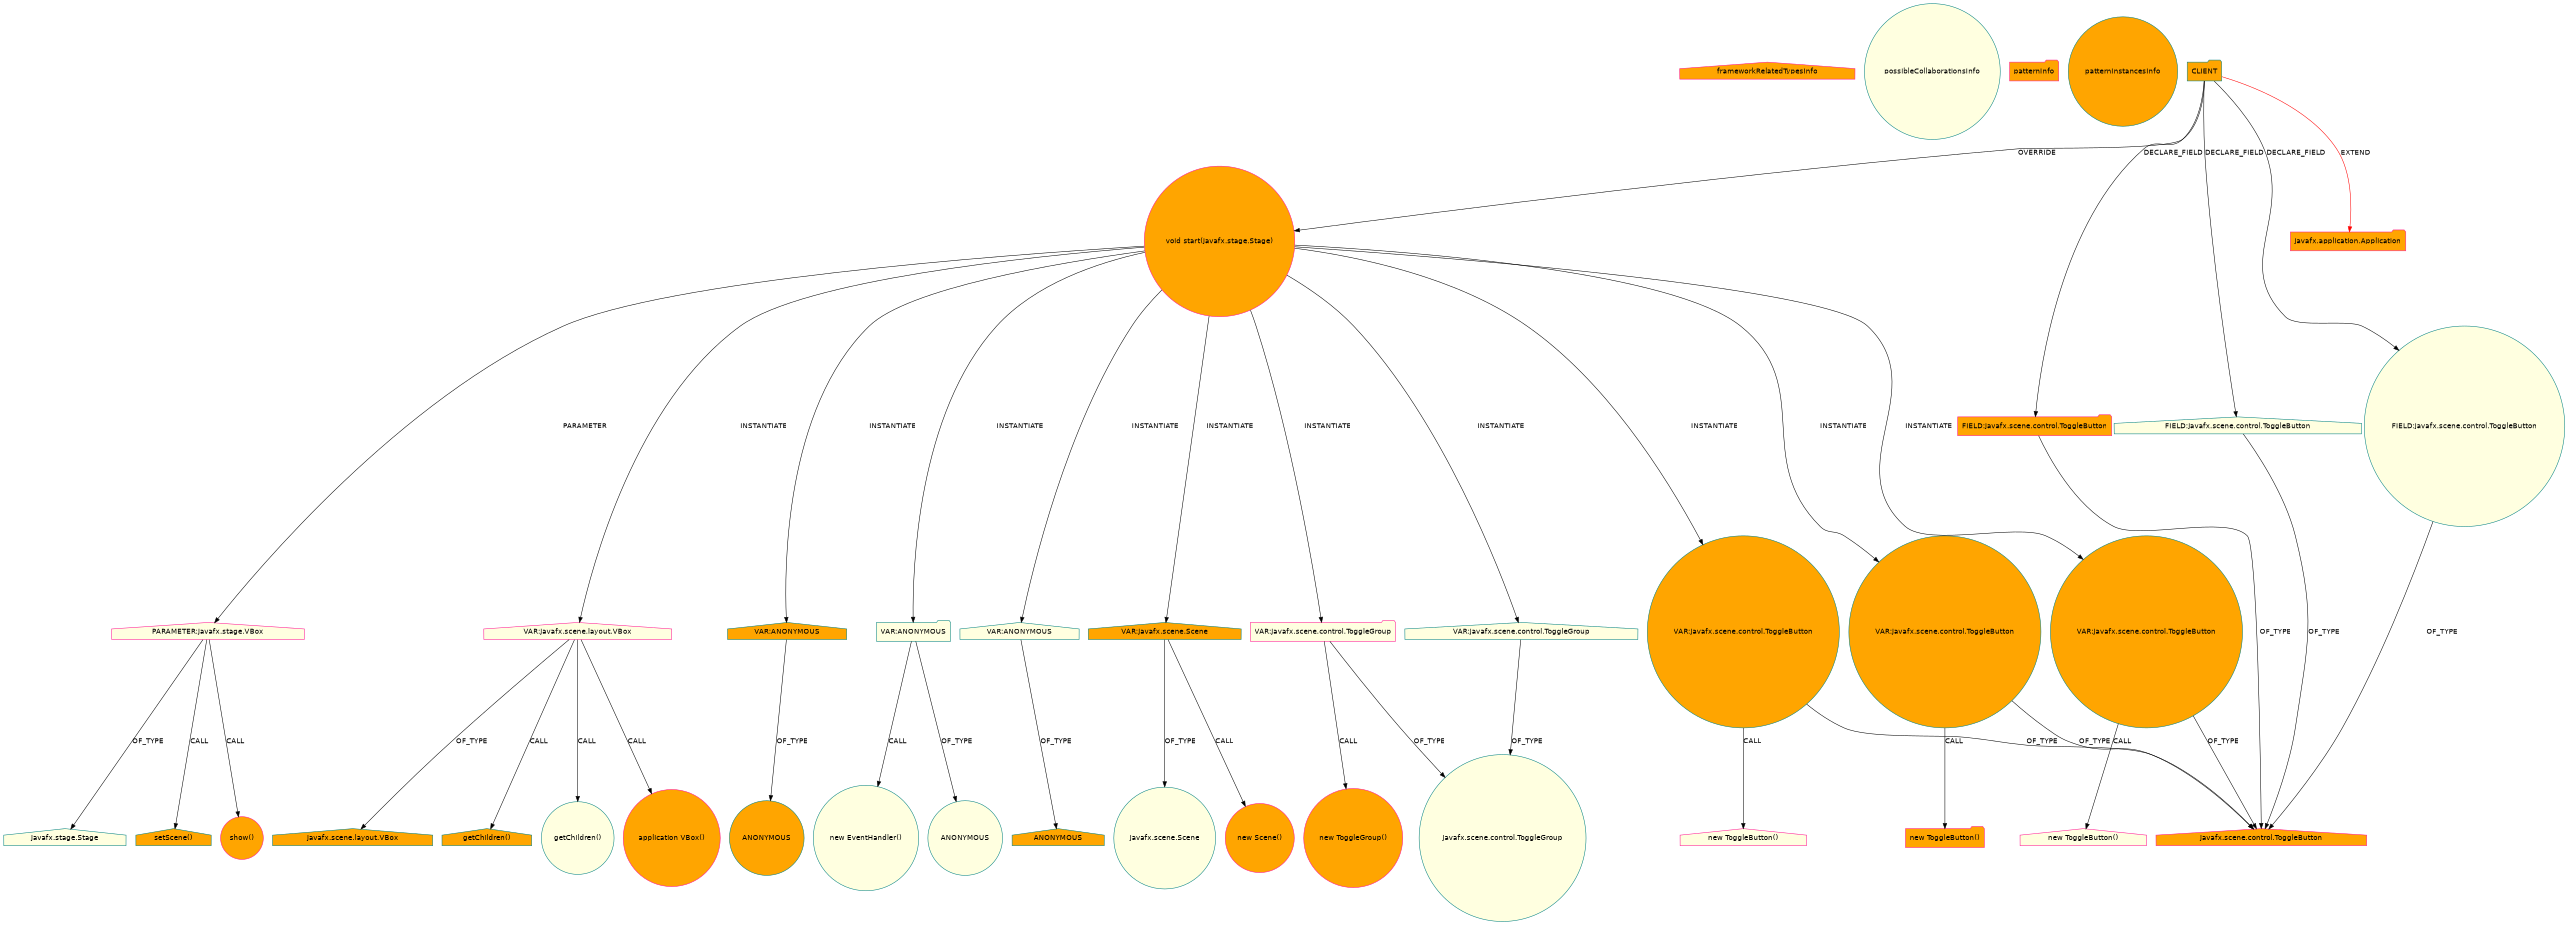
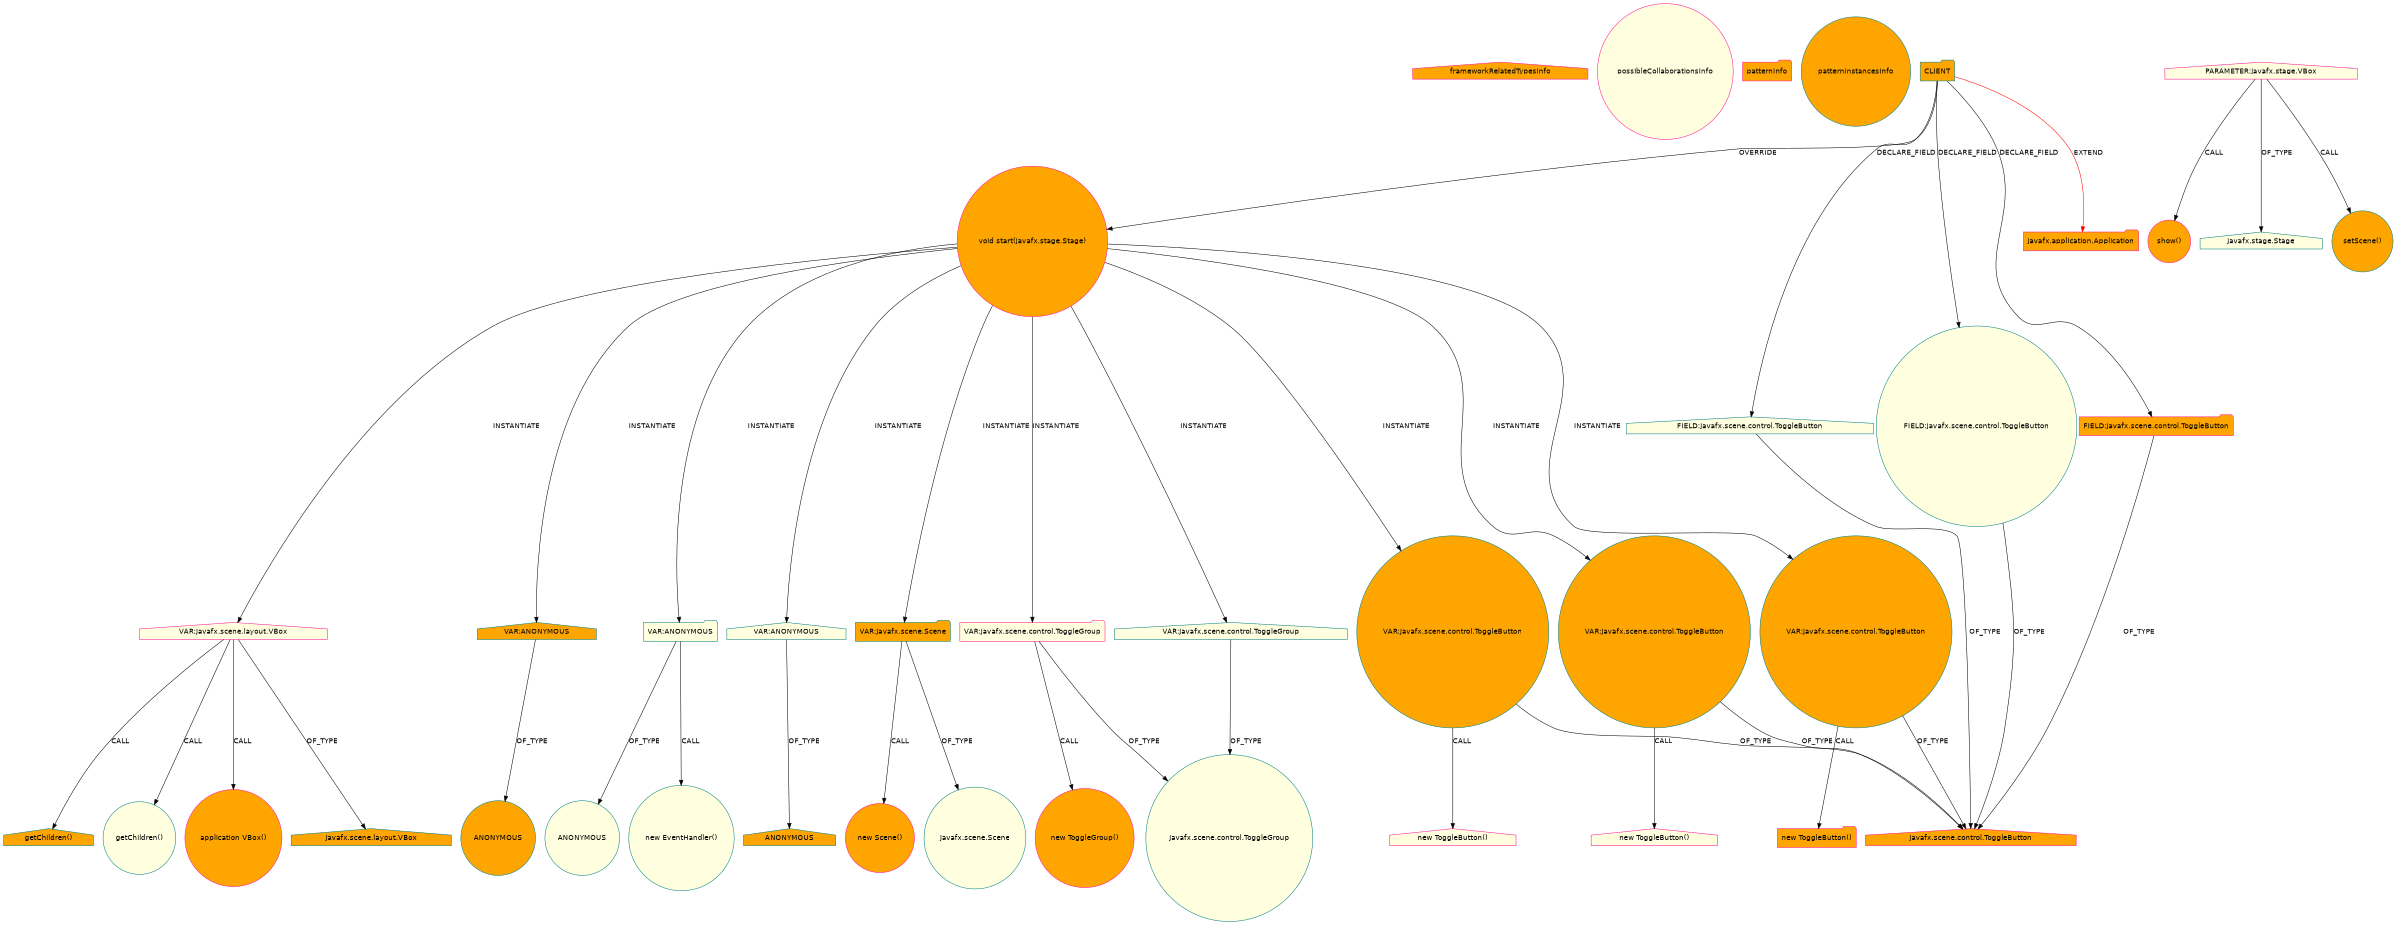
node "possibleCollaborationsInfo": color teal -> deeppink
edge "void start(javafx.stage.Stage)" -> "PARAMETER:javafx.stage.VBox": removed, label "PARAMETER"
node "VAR:javafx.scene.Scene": shape house -> folder
node "setScene()": shape house -> circle
